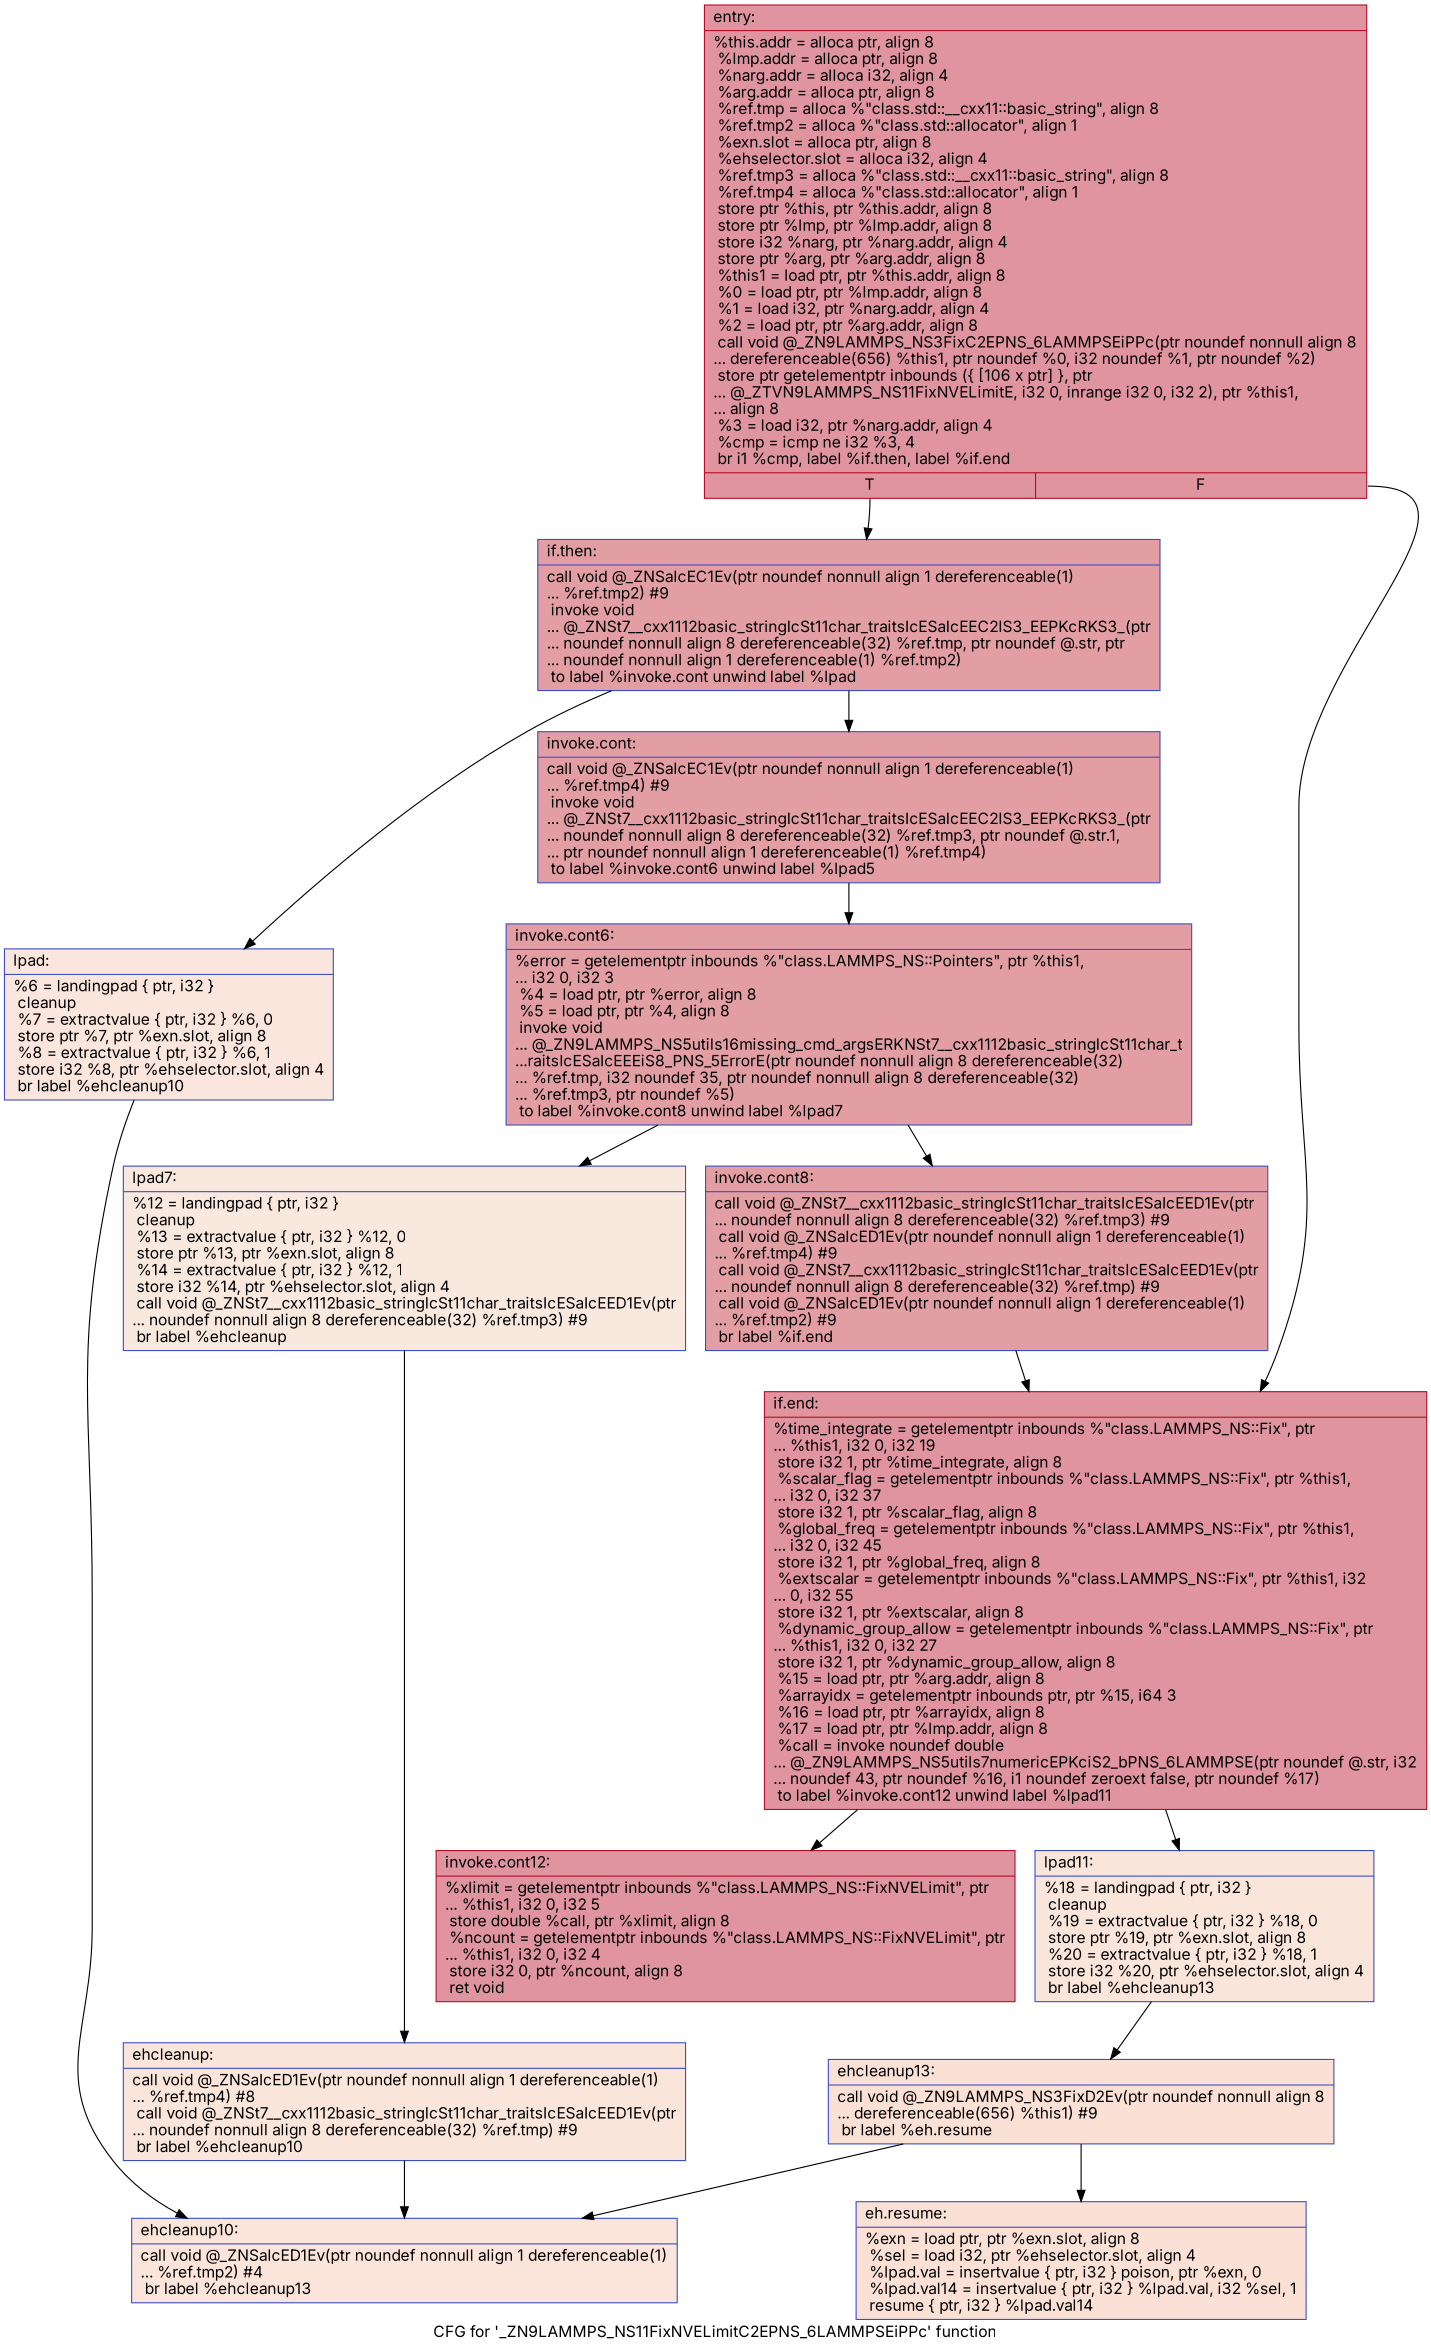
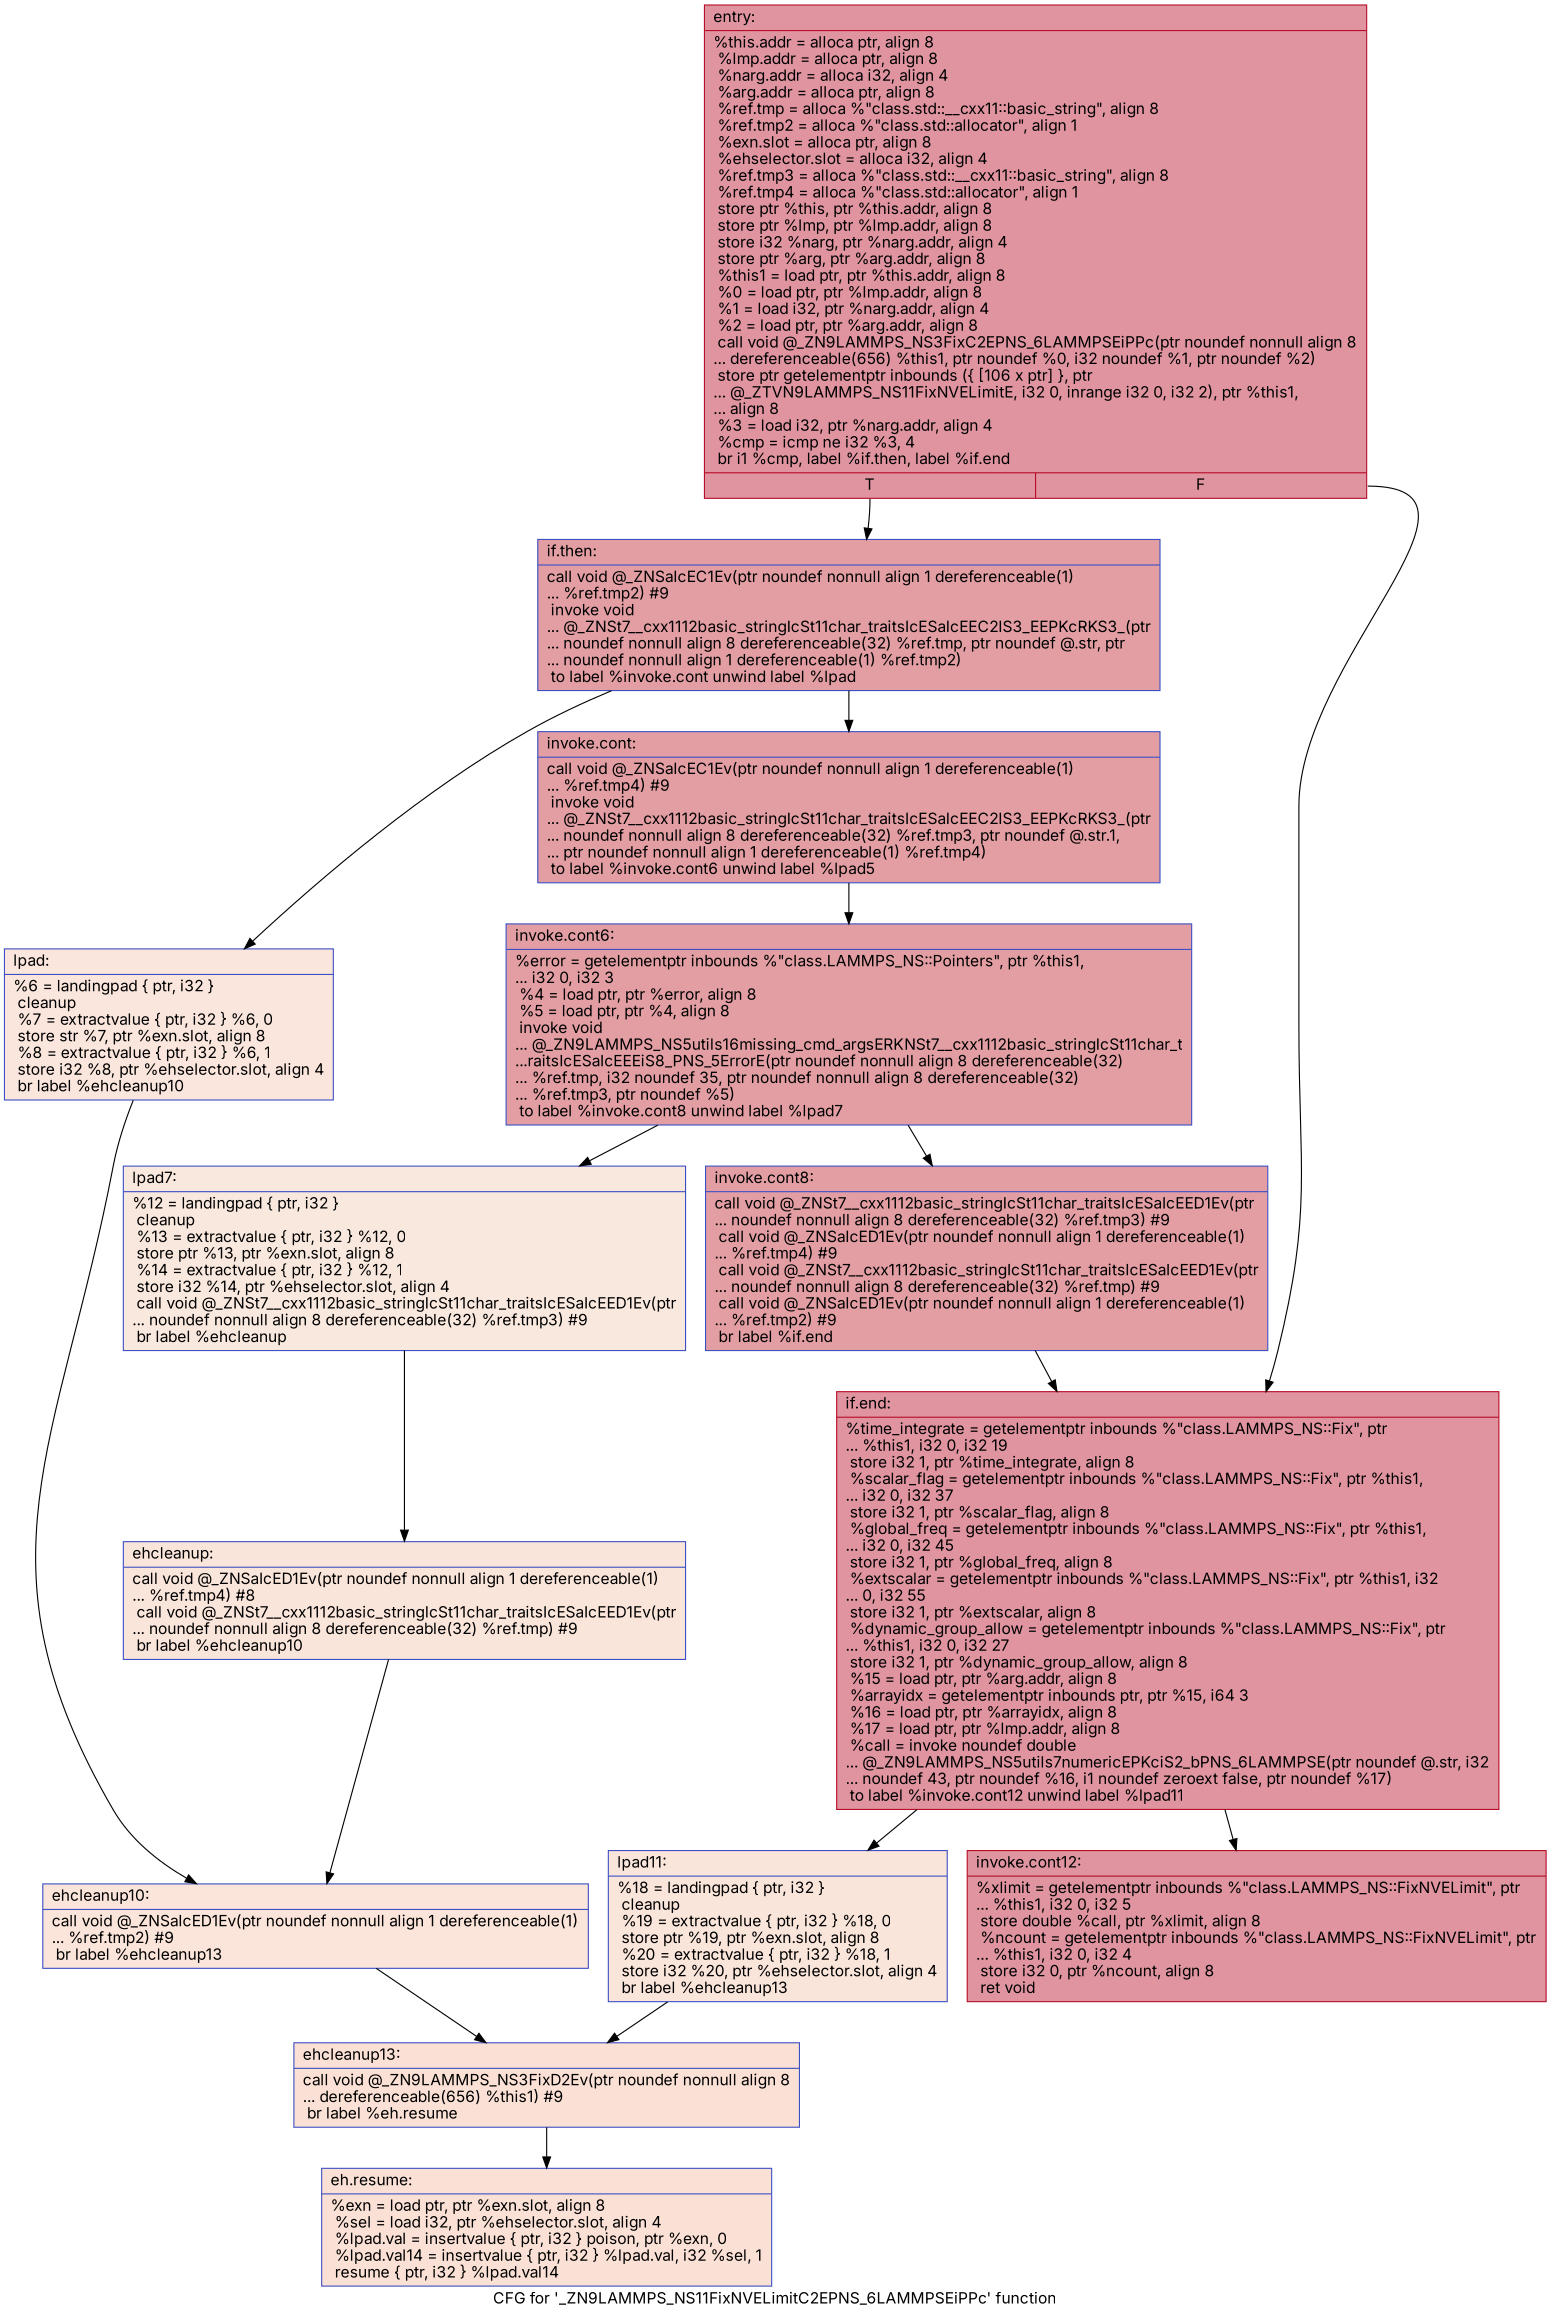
node "lpad:": text "store ptr %7, ptr %exn.slot, align 8" -> "store str %7, ptr %exn.slot, align 8"
edge "ehcleanup13:" -> "ehcleanup10:": reversed
node "ehcleanup10:": text "... %ref.tmp2) #4" -> "... %ref.tmp2) #9"
